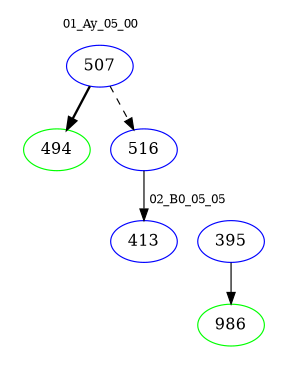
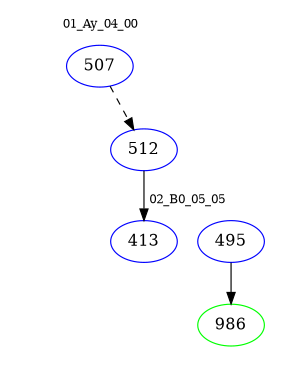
cluster "01_Ay_05_00": label "01_Ay_05_00" -> "01_Ay_04_00"
node "494": removed
node "516": label "516" -> "512"
node "395": label "395" -> "495"
